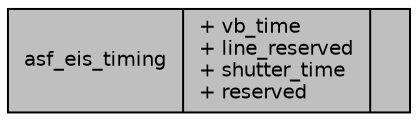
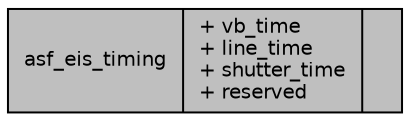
node "asf_eis_timing": text "+ line_reserved" -> "+ line_time"
